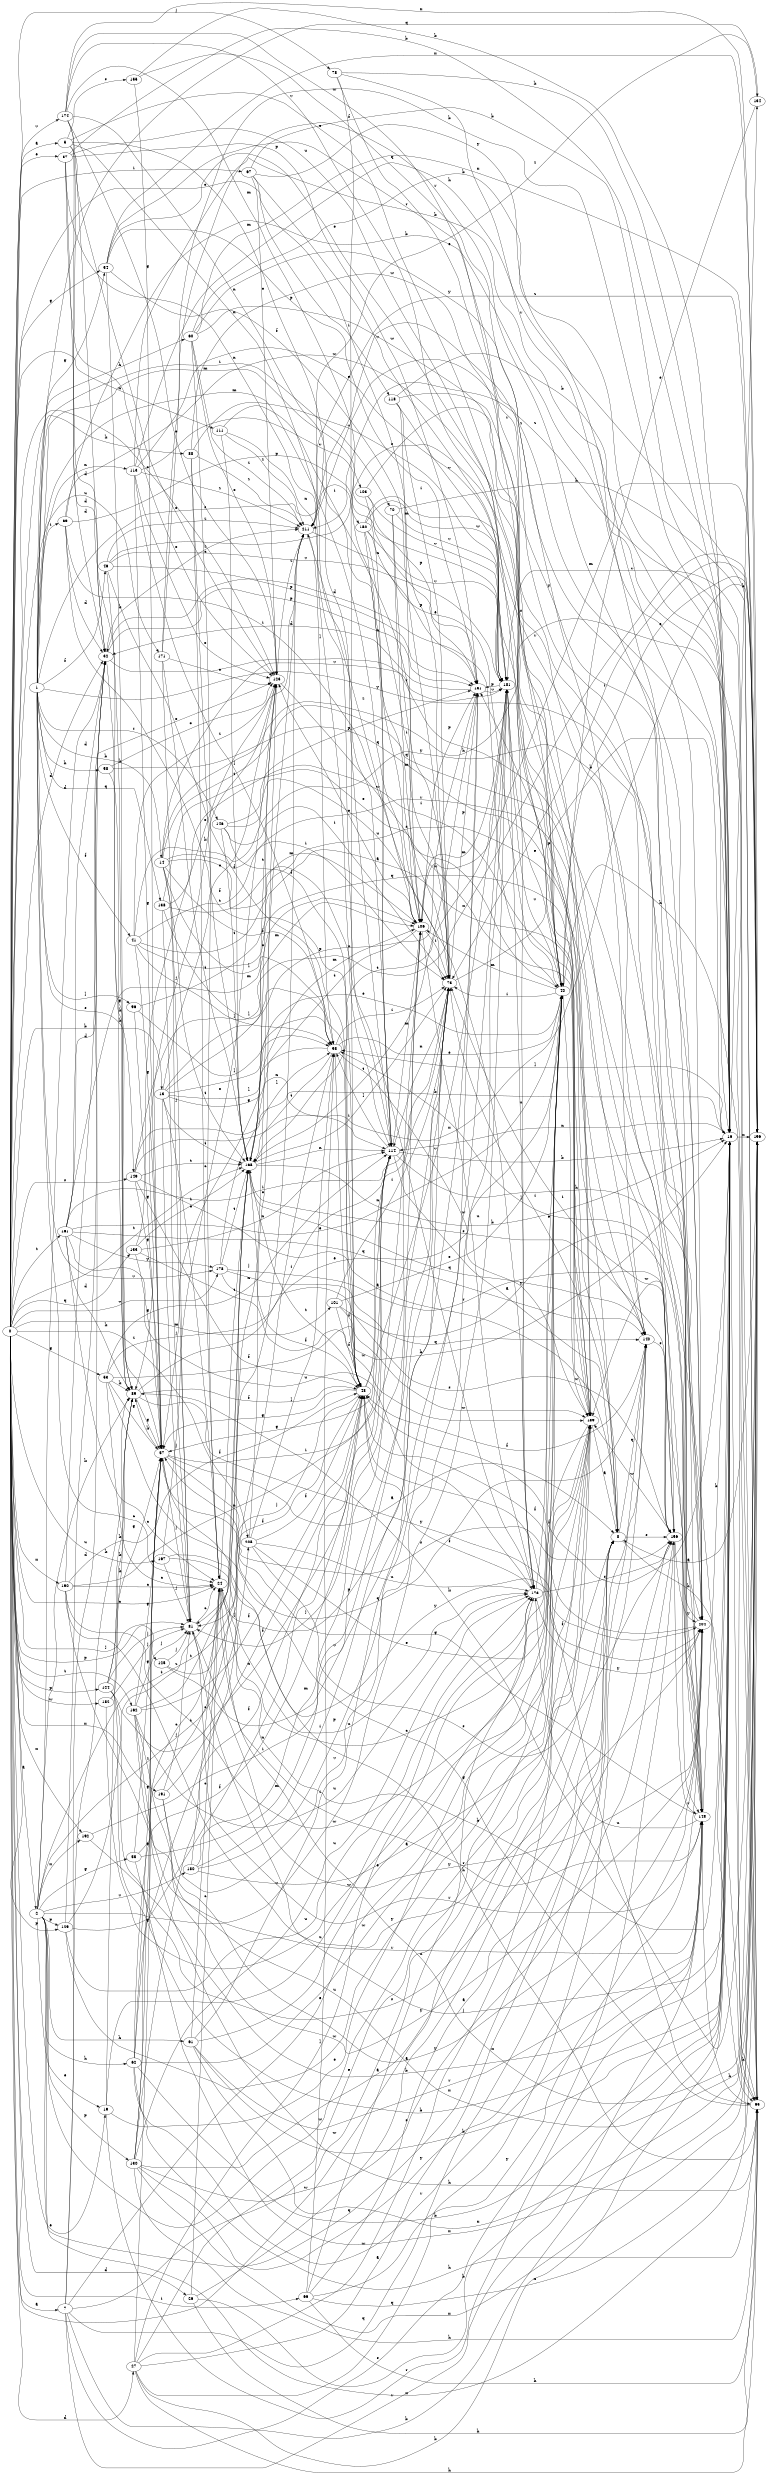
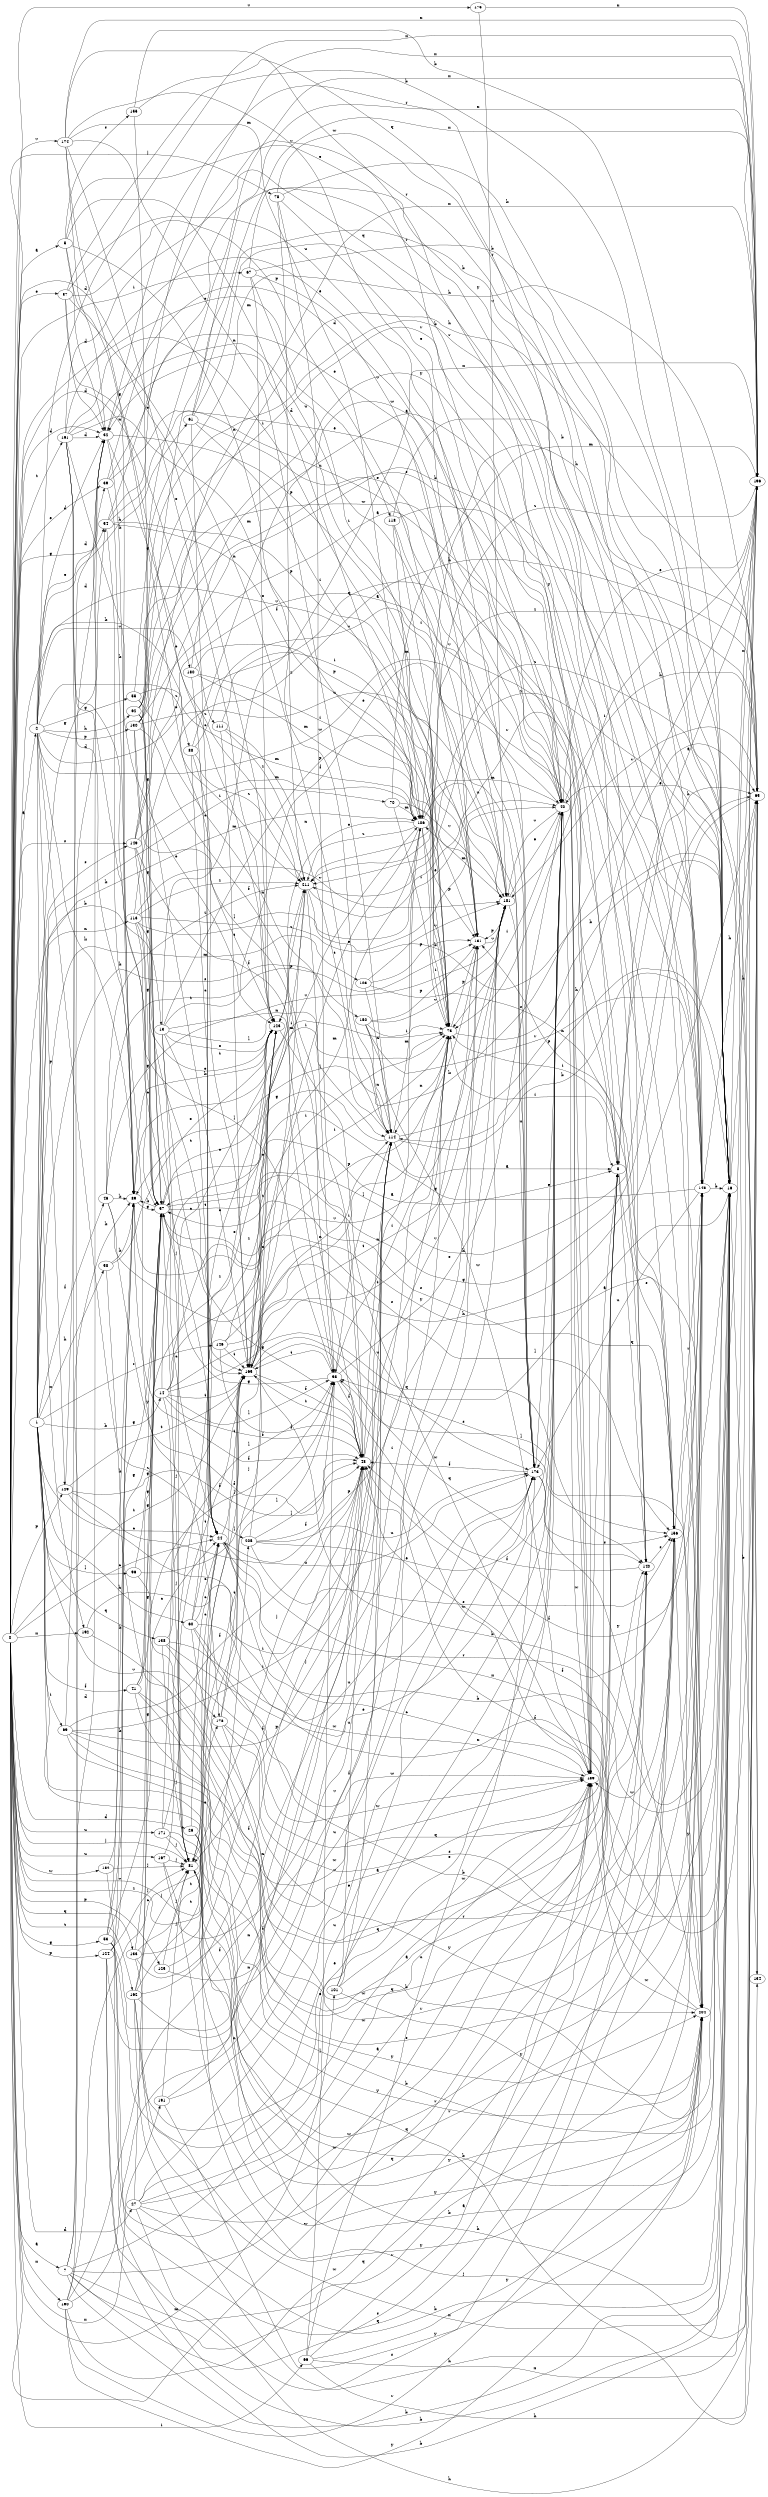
node "175": added
edge "78" -> "211": added, label "z"
edge "41" -> "204": now "69" -> "204"
node "19": label "19" -> "39"
